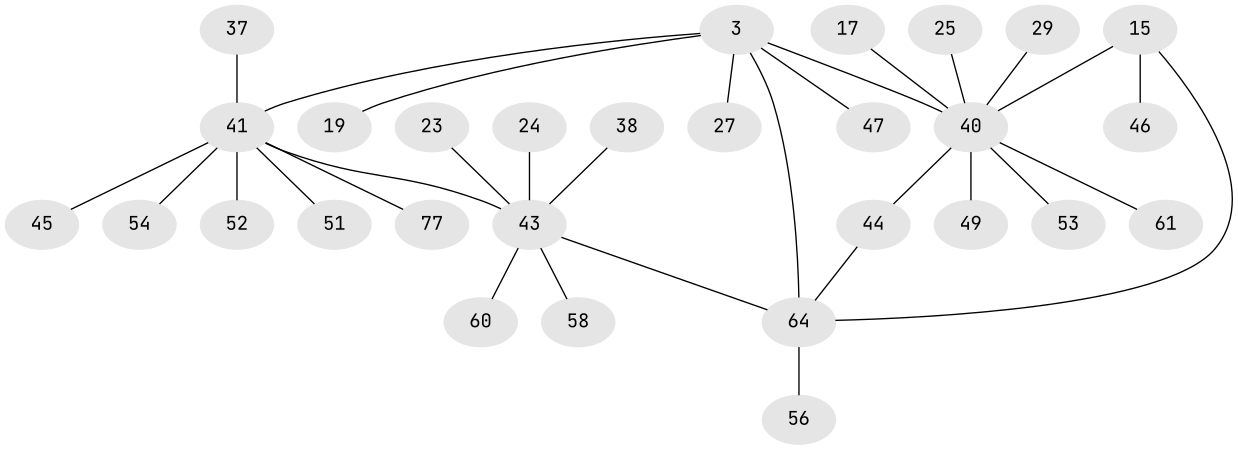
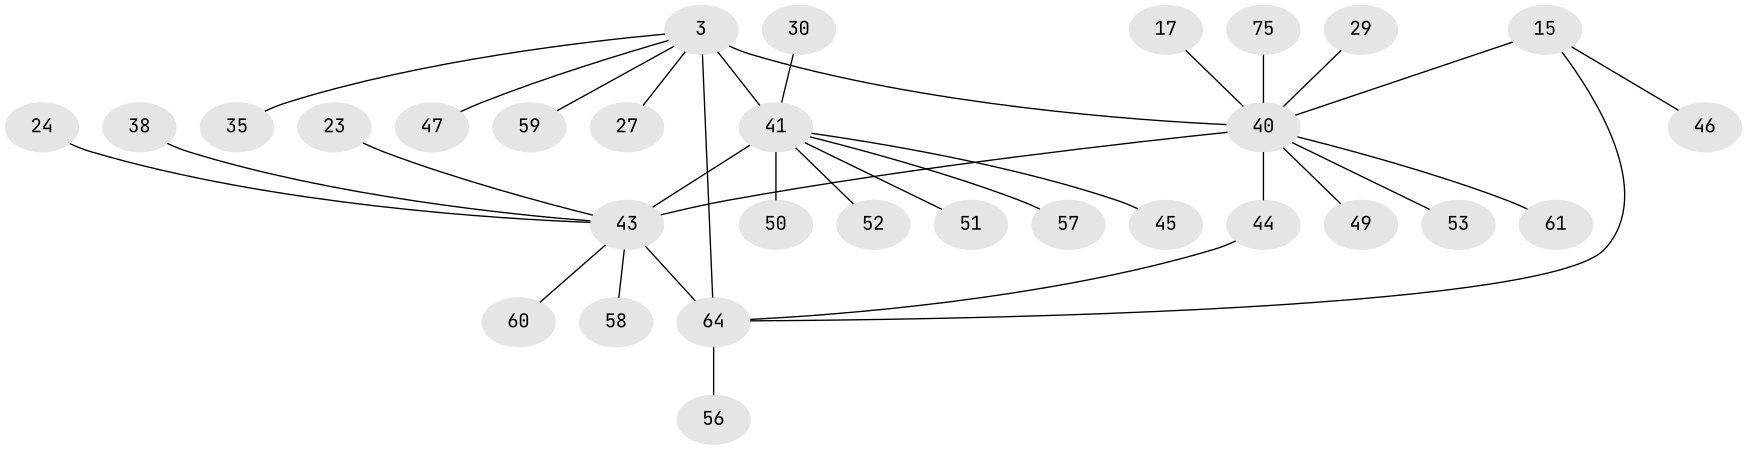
node "37": label "37" -> "30"
node "25": label "25" -> "75"
node "35": added
node "19": label "19" -> "59"
edge "40" -- "43": added
node "54": label "54" -> "50"
node "77": label "77" -> "57"
